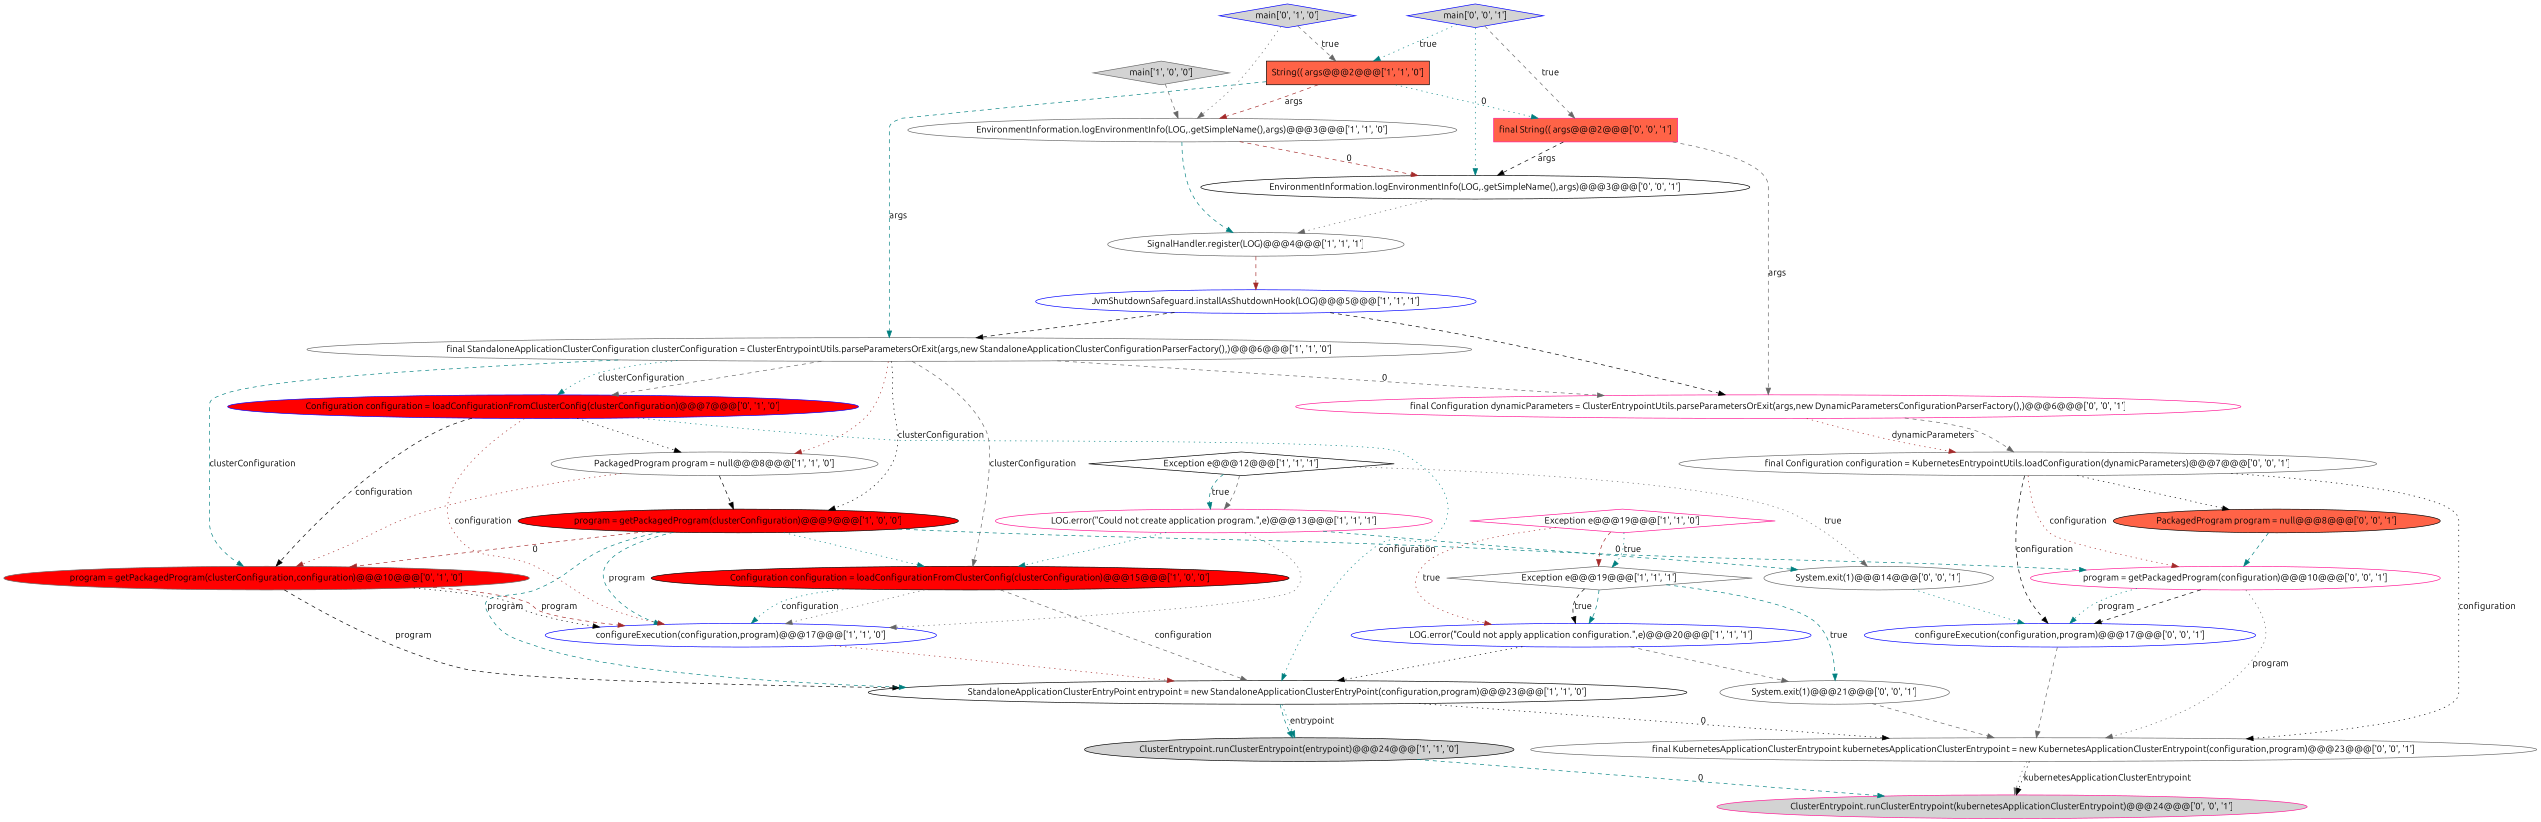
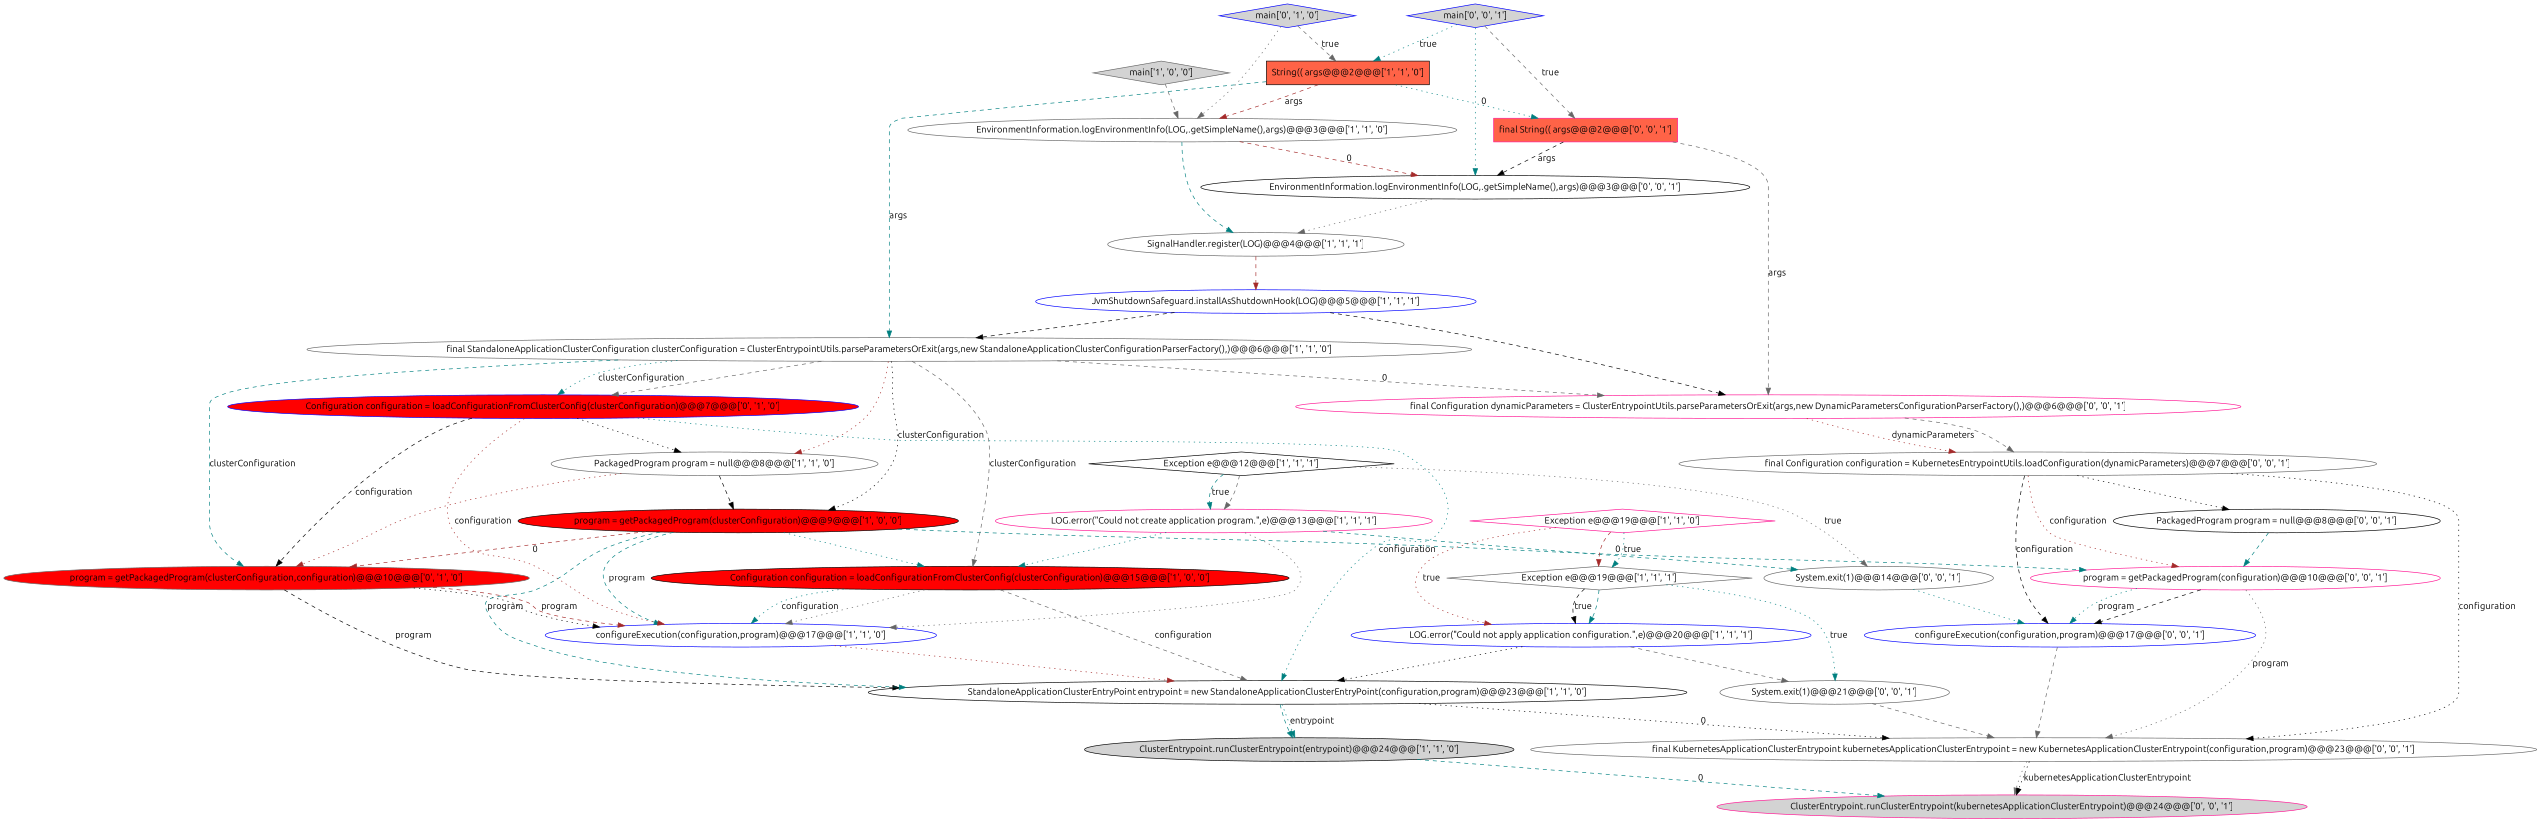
node "PackagedProgram program = null@@@8@@@['0', '0', '1']": fillcolor tomato -> white
edge "Exception e@@@19@@@['1', '1', '1']" -> "System.exit(1)@@@21@@@['0', '0', '1']": style dashed -> dotted
